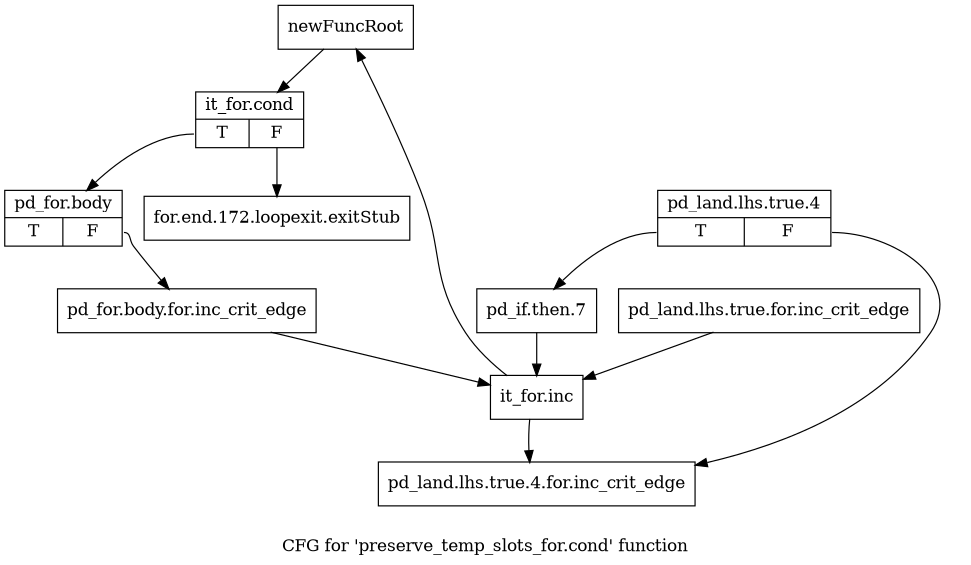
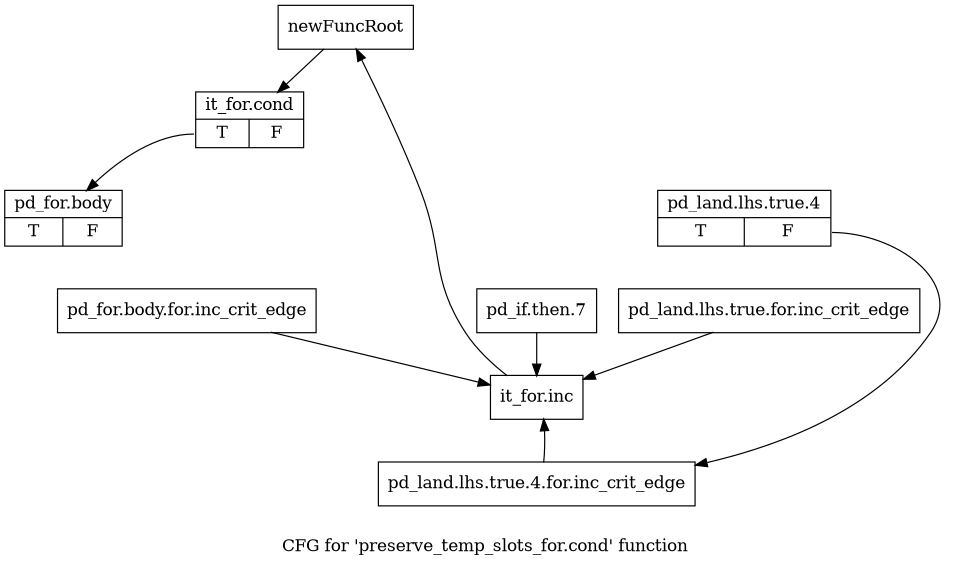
node "for.end.172.loopexit.exitStub": removed
edge "pd_land.lhs.true.4" -> "pd_if.then.7": removed
edge "pd_for.body" -> "pd_for.body.for.inc_crit_edge": removed
edge "it_for.inc" -> "pd_land.lhs.true.4.for.inc_crit_edge": reversed
